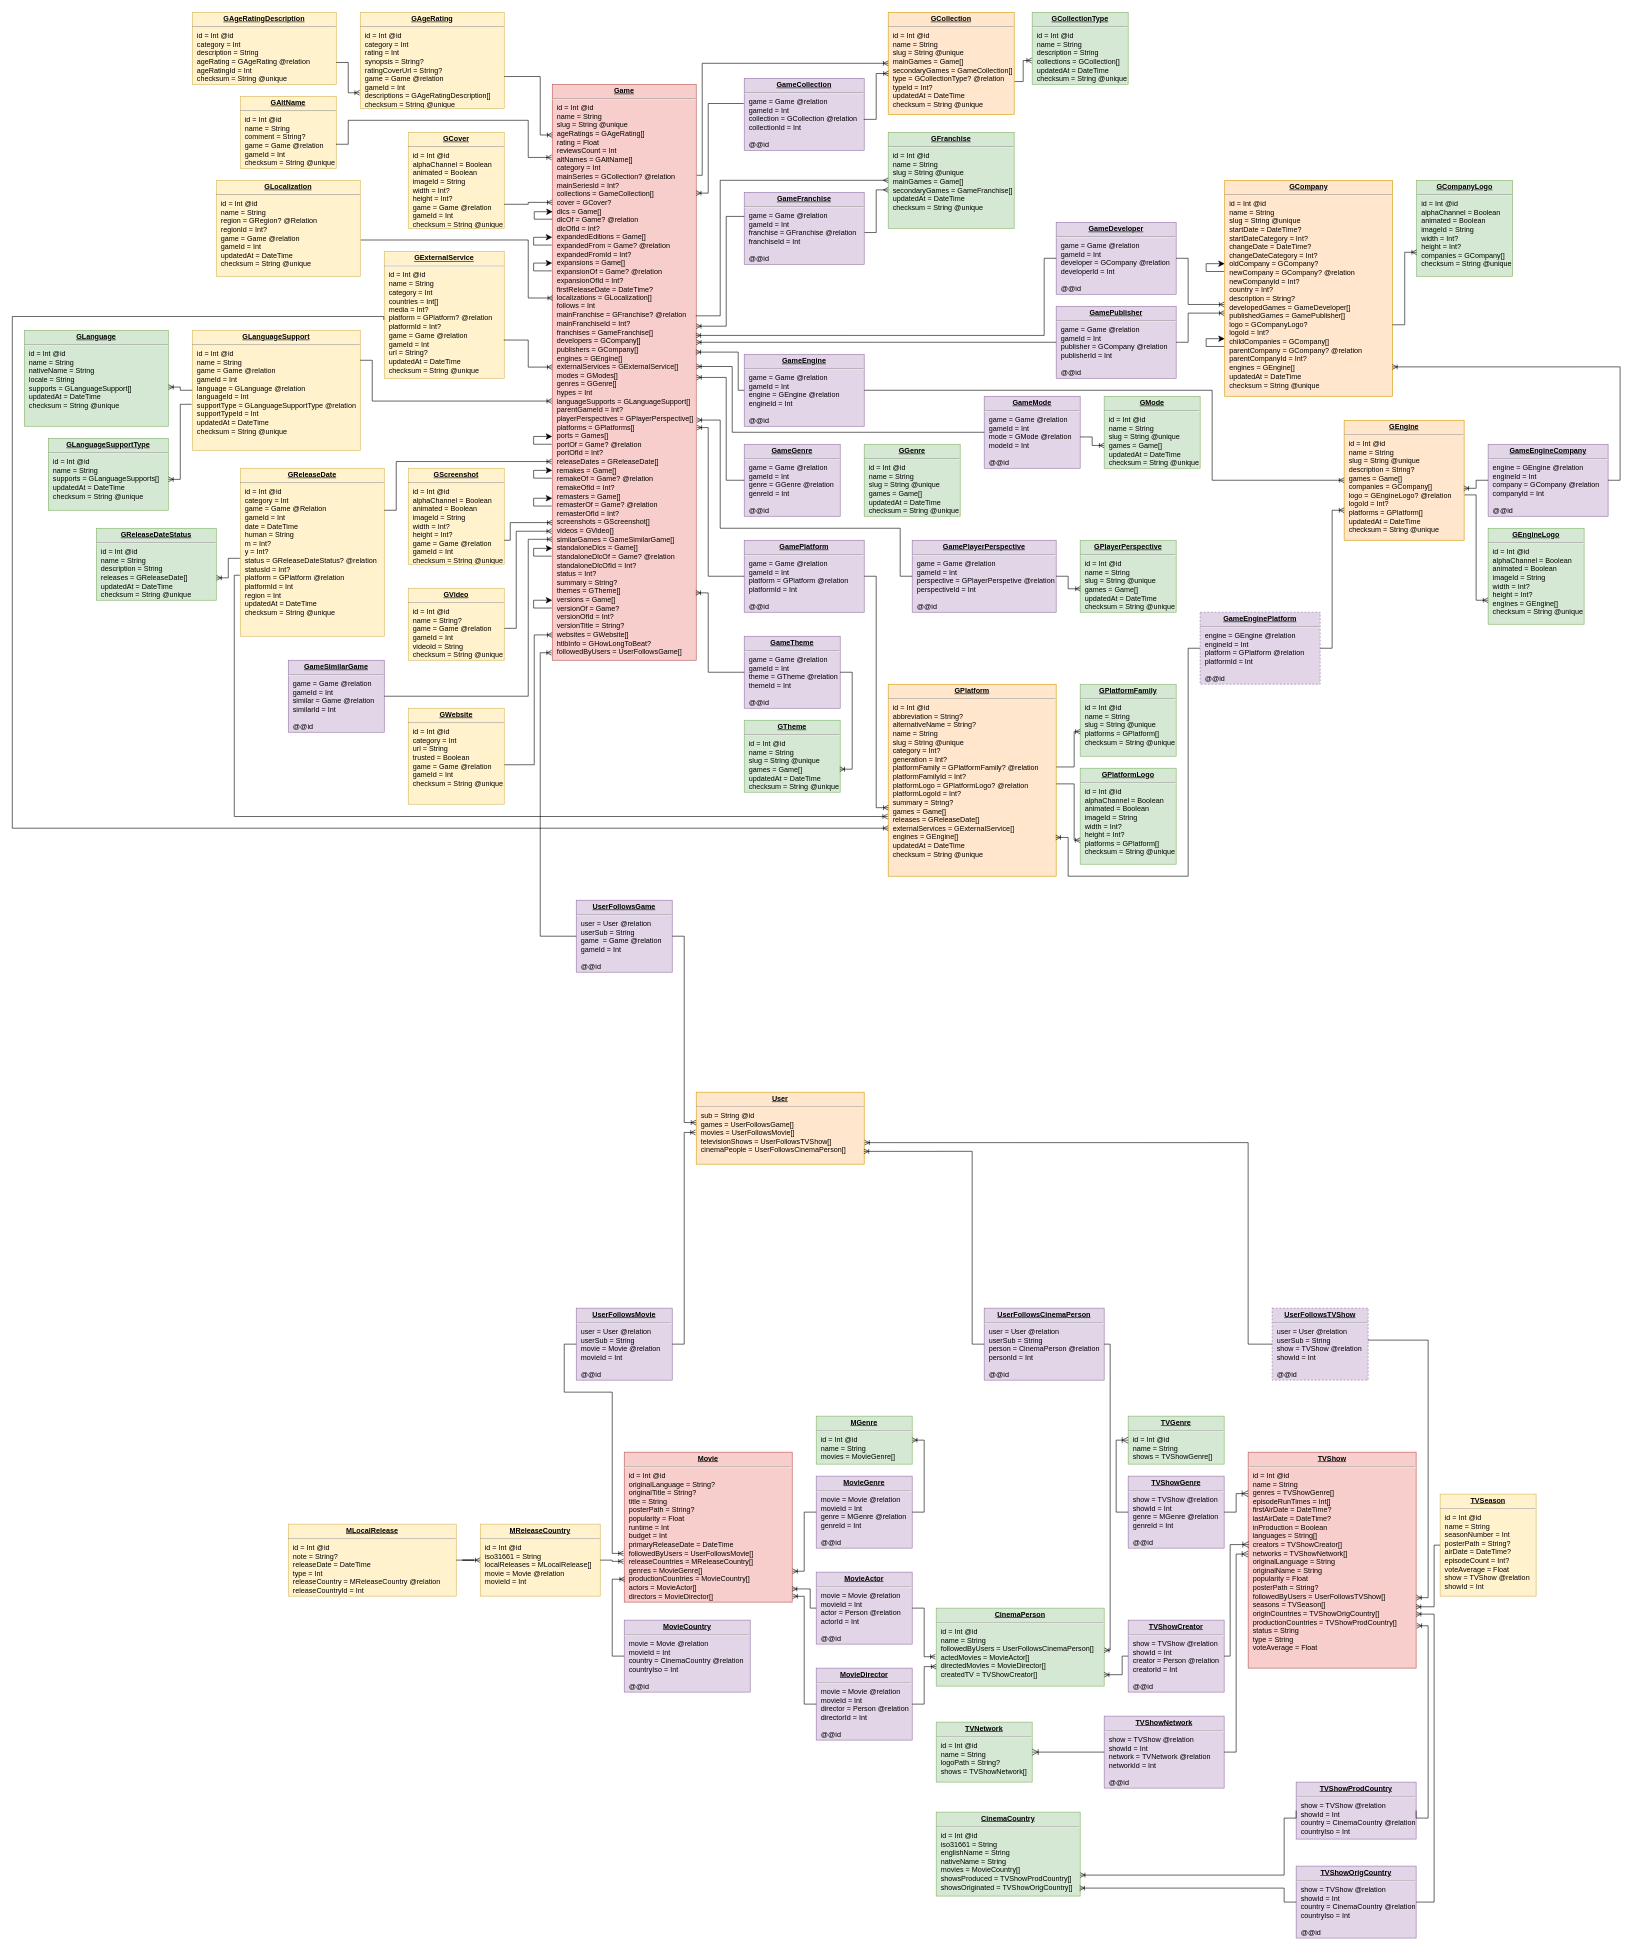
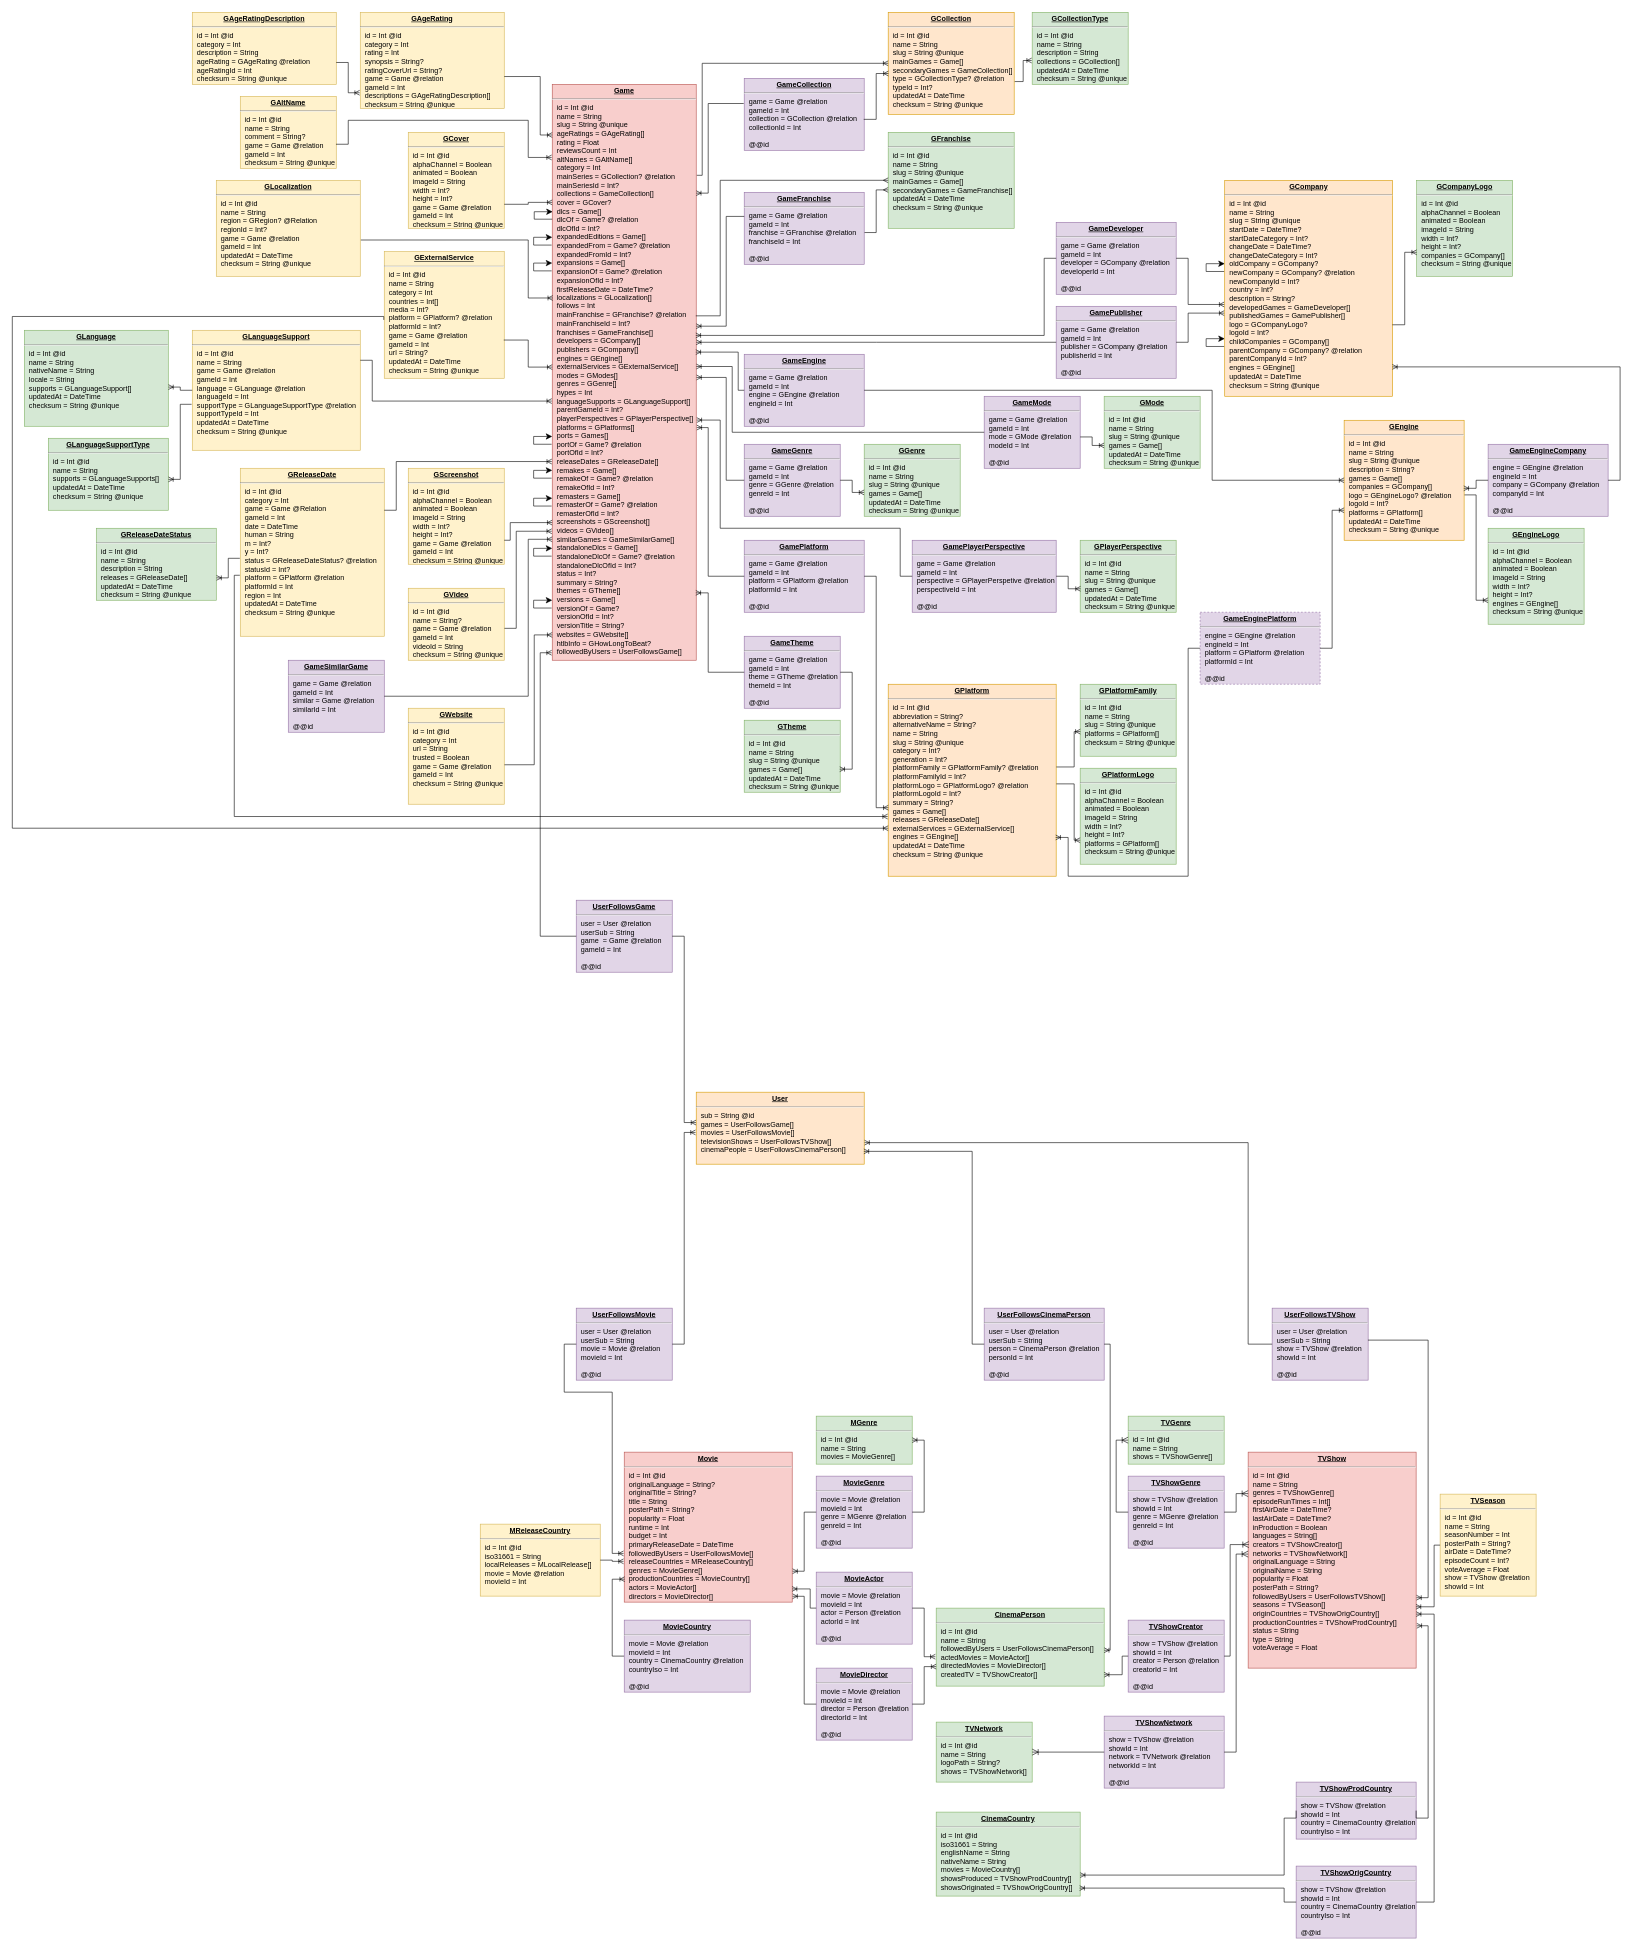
edge "GameGenre game = Game @relation gameId = Int genre = GGenre @relation genreId = Int @@id" -> "GGenre id = Int @id name = String slug = String @unique games = Game[] updatedAt = DateTime checksum = String @unique": added
node "UserFollowsTVShow user = User @relation userSub = String show = TVShow @relation showId = Int @@id": style dashed -> solid
node "MLocalRelease id = Int @id note = String? releaseDate = DateTime type = Int releaseCountry = MReleaseCountry @relation releaseCountryId = Int": removed
edge "MLocalRelease id = Int @id note = String? releaseDate = DateTime type = Int releaseCountry = MReleaseCountry @relation releaseCountryId = Int" -> "MReleaseCountry id = Int @id iso31661 = String localReleases = MLocalRelease[] movie = Movie @relation movieId = Int": removed
